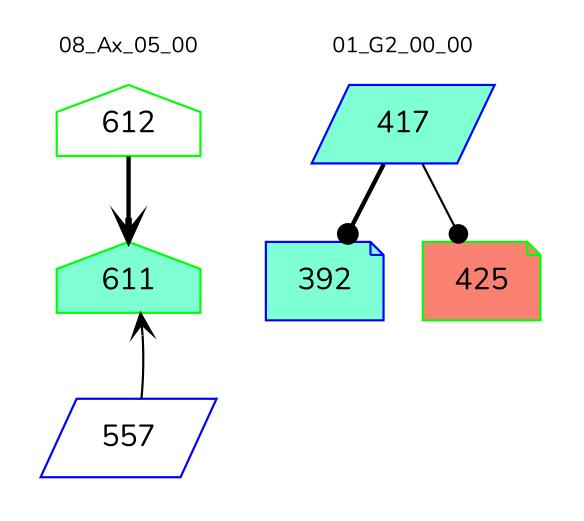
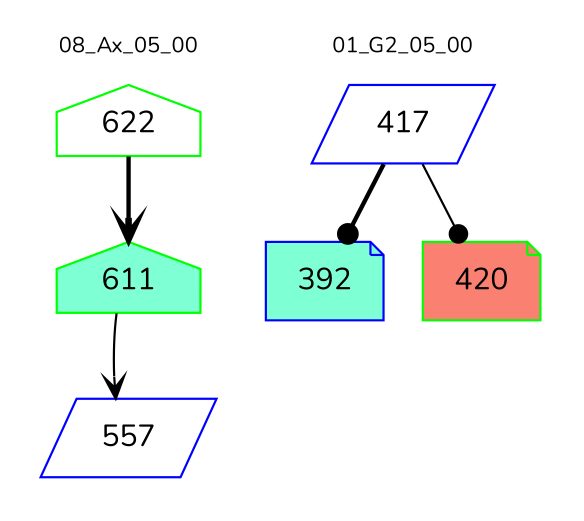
cluster "01_G2_00_00": label "01_G2_00_00" -> "01_G2_05_00"
node "612": label "612" -> "622"
node "417": fillcolor aquamarine -> white
node "425": label "425" -> "420"
edge "557" -> "611": reversed
